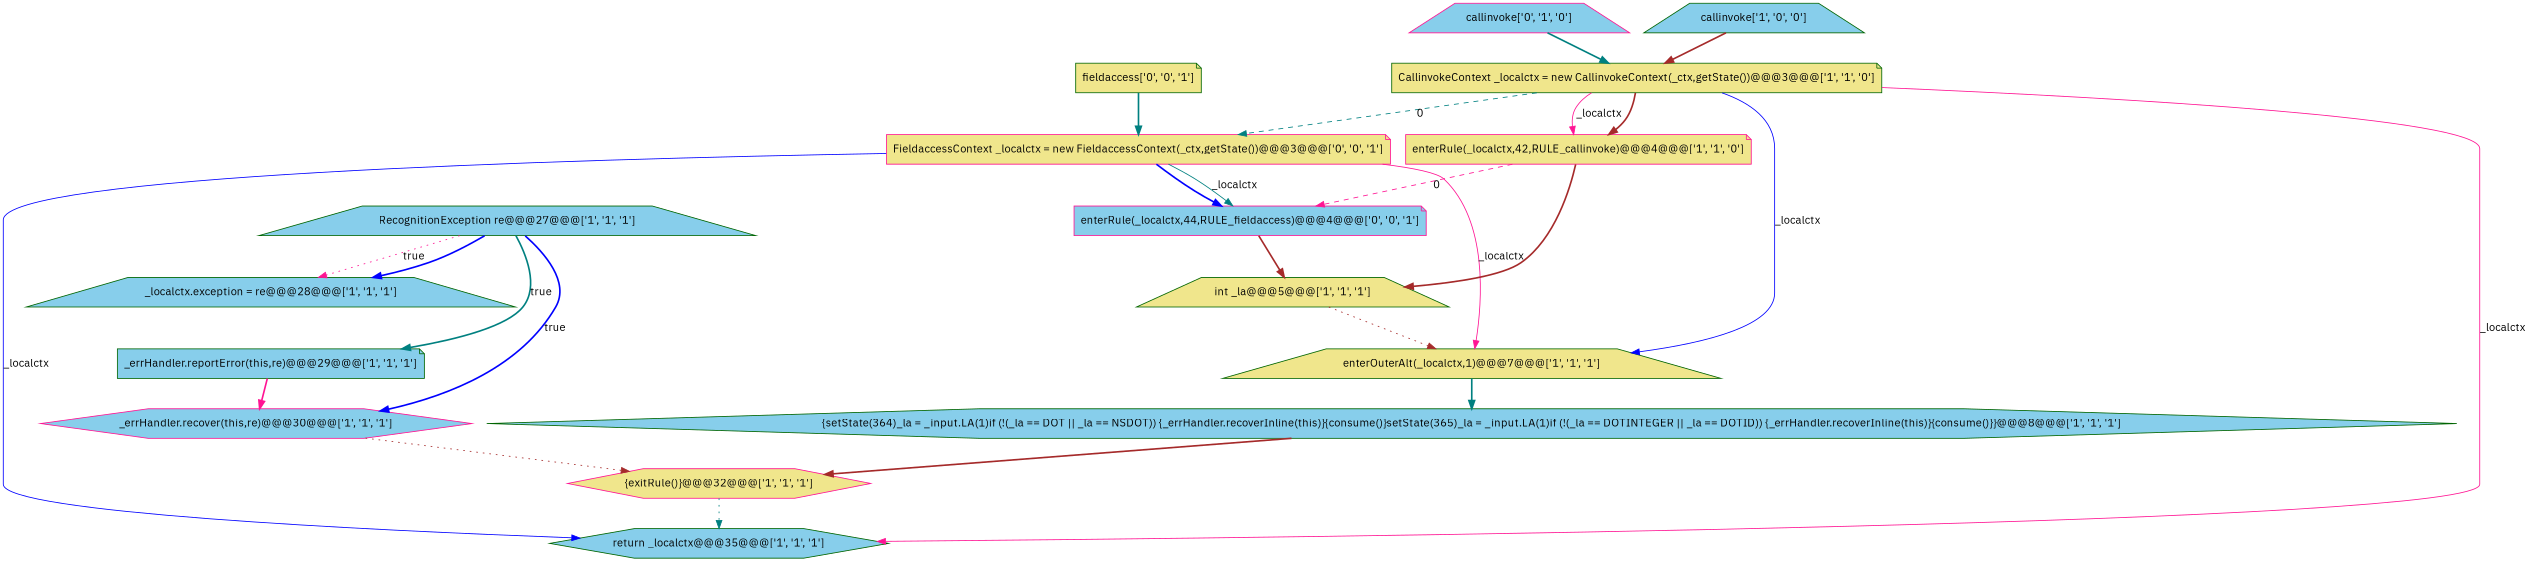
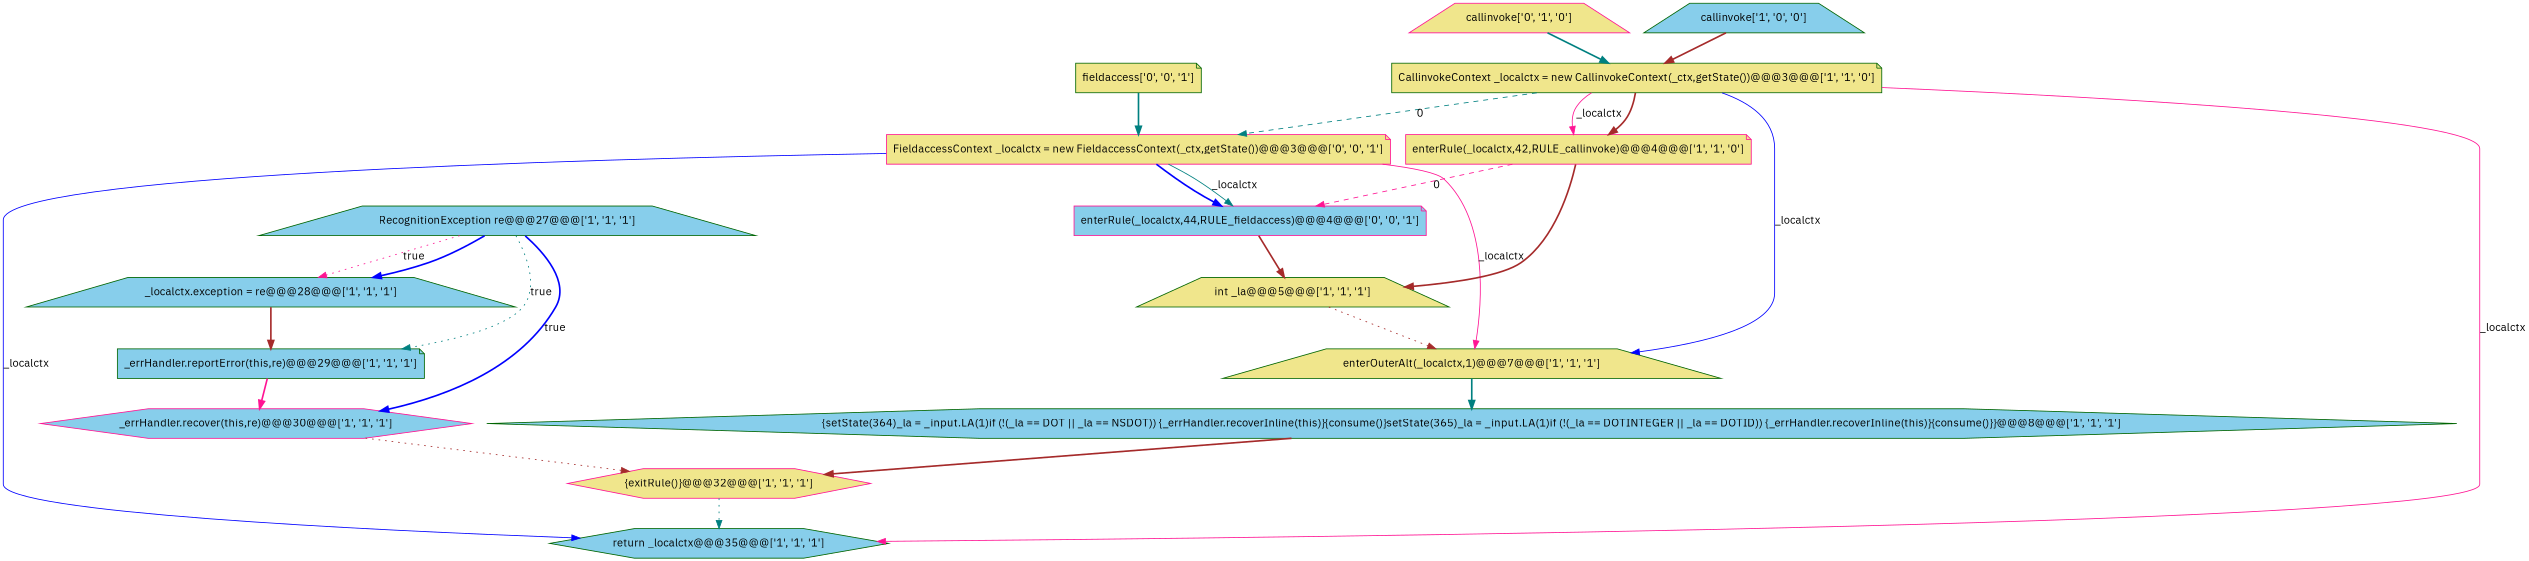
node "callinvoke['0', '1', '0']": fillcolor skyblue -> khaki
edge "RecognitionException re@@@27@@@['1', '1', '1']" -> "_errHandler.reportError(this,re)@@@29@@@['1', '1', '1']": style bold -> dotted
edge "_localctx.exception = re@@@28@@@['1', '1', '1']" -> "_errHandler.reportError(this,re)@@@29@@@['1', '1', '1']": added
